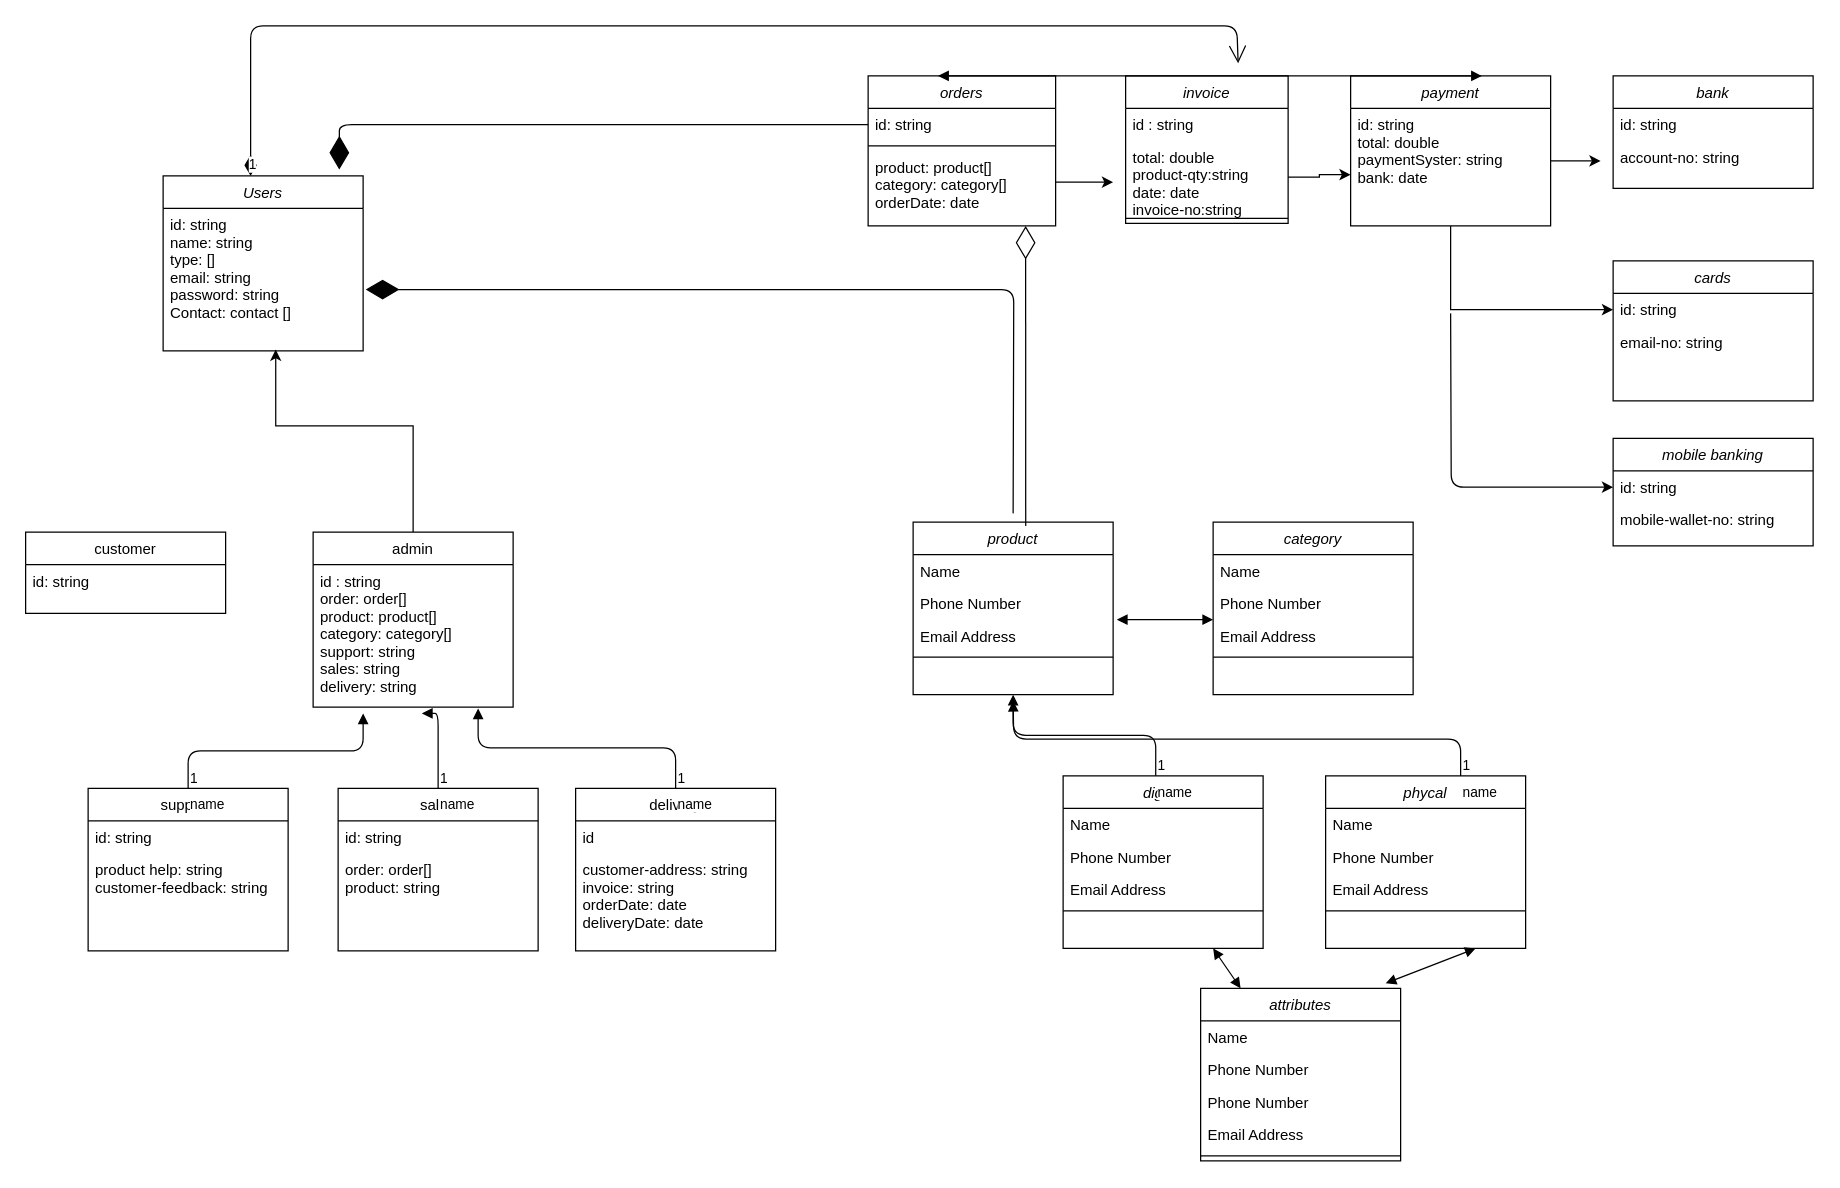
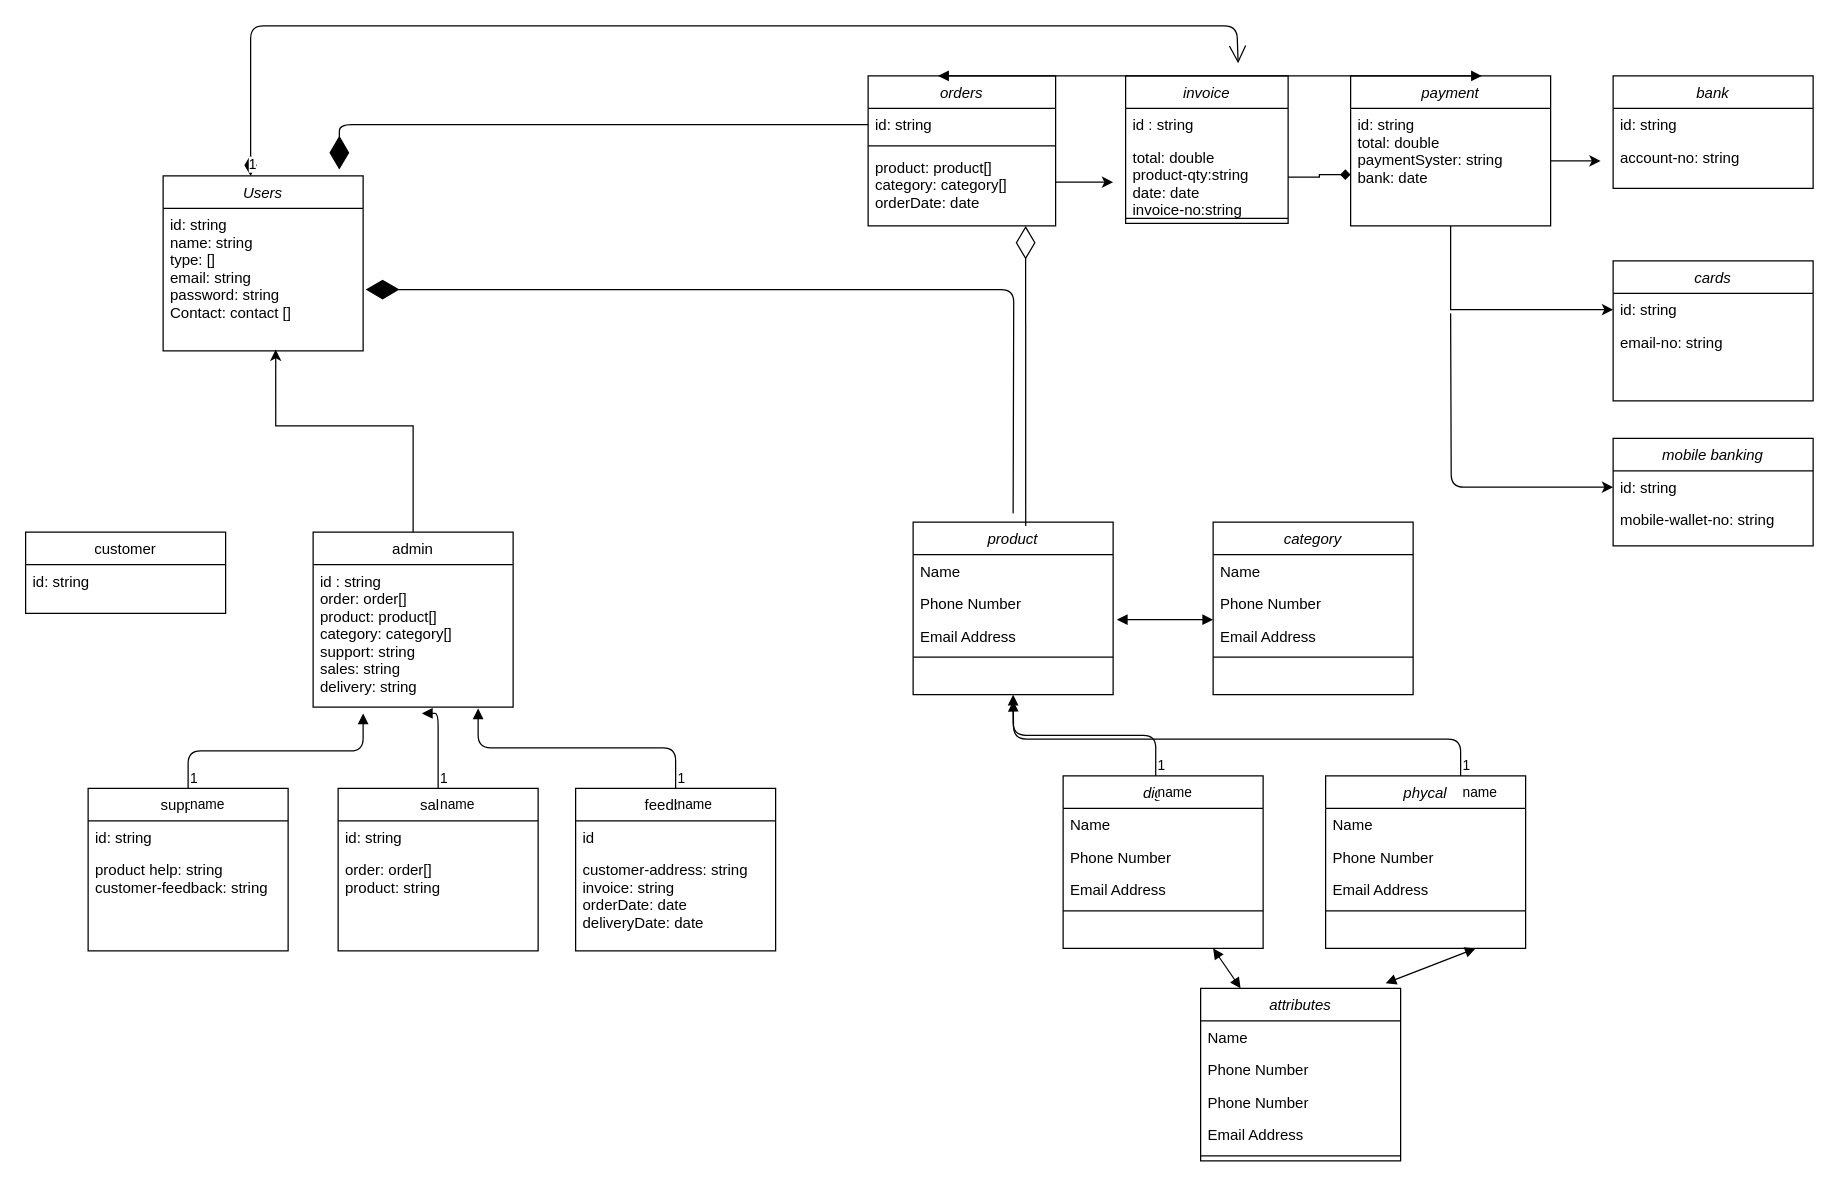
edge "total: double product-qty:string date: date invoice-no:string" -> "id: string total: double paymentSyster: string bank: date": arrowhead classic -> diamond
node "delivery": label "delivery" -> "feedback"
